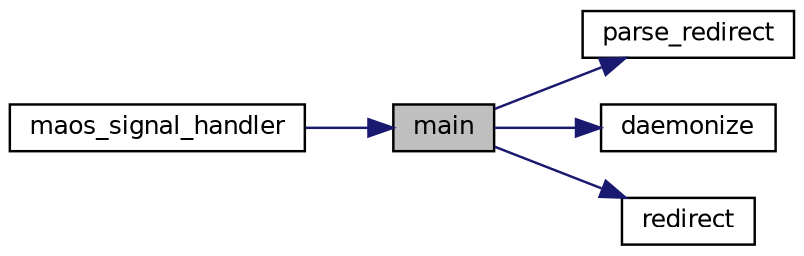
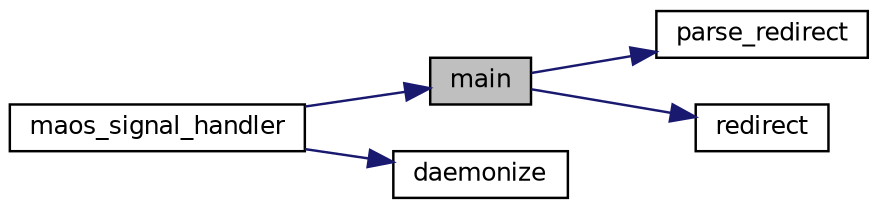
edge "main" -> "daemonize": now "maos_signal_handler" -> "daemonize"
